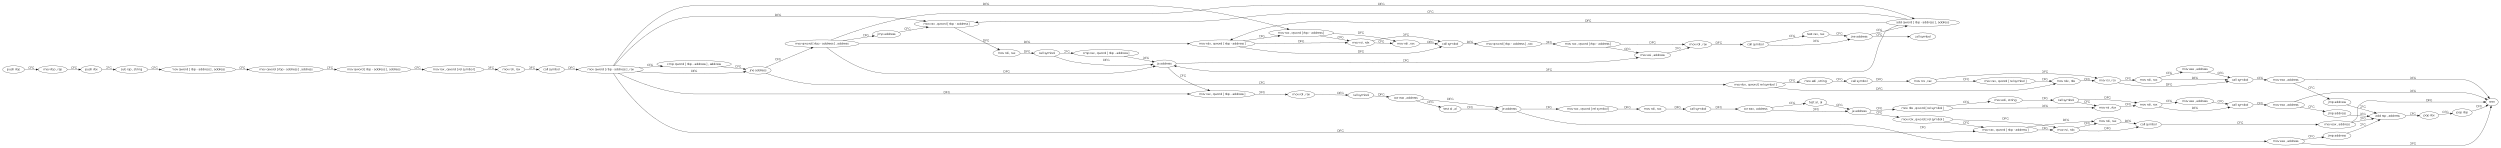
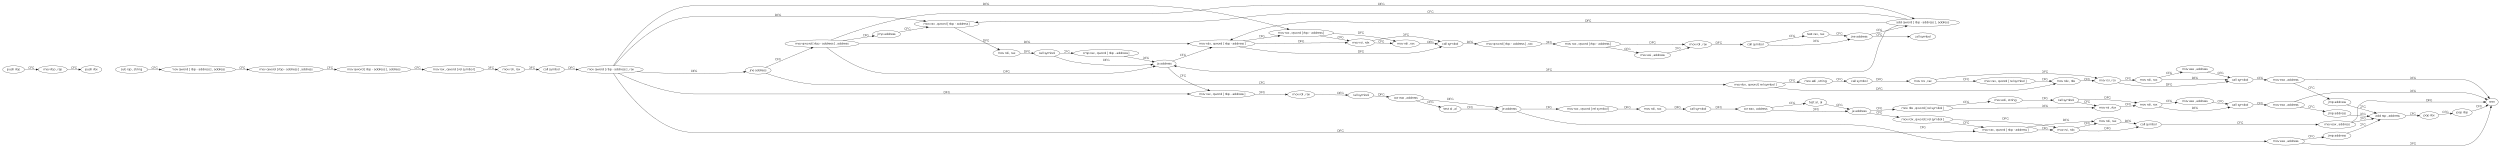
edge "ja address" -> "mov esi , address": now "ja address" -> "mov rdx , qword [ rbp - address ]"
node "cmp qword [ rbp - address ] , address": removed
edge "push rbx" -> "sub rsp , string": removed, label "CFG"
